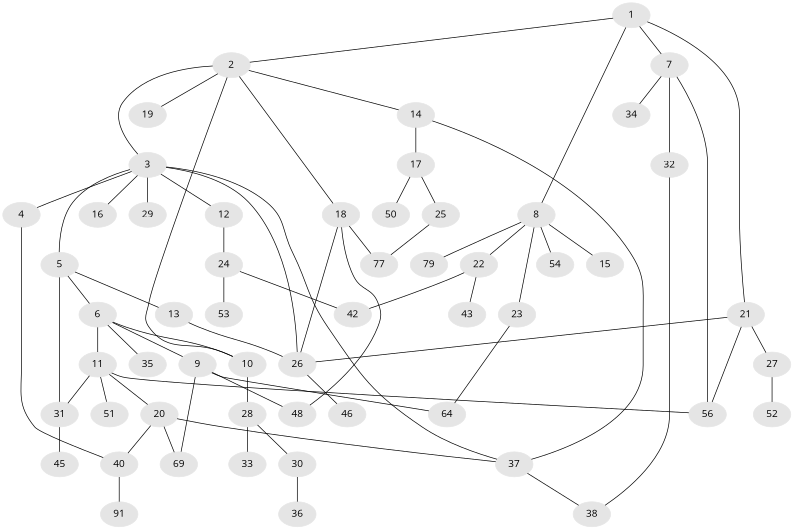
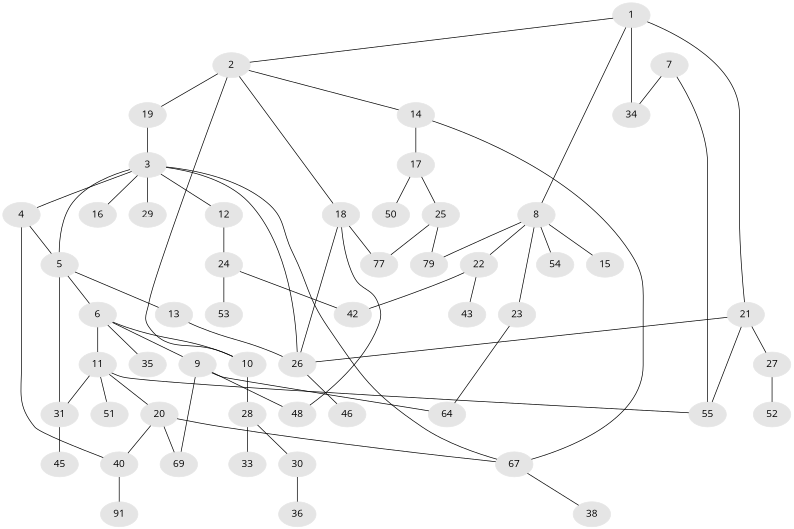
edge "1" -- "7": now "1" -- "34"
edge "2" -- "3": now "19" -- "3"
node "32": removed
edge "4" -- "5": added
edge "25" -- "79": added
node "56": label "56" -> "55"
node "37": label "37" -> "67"
